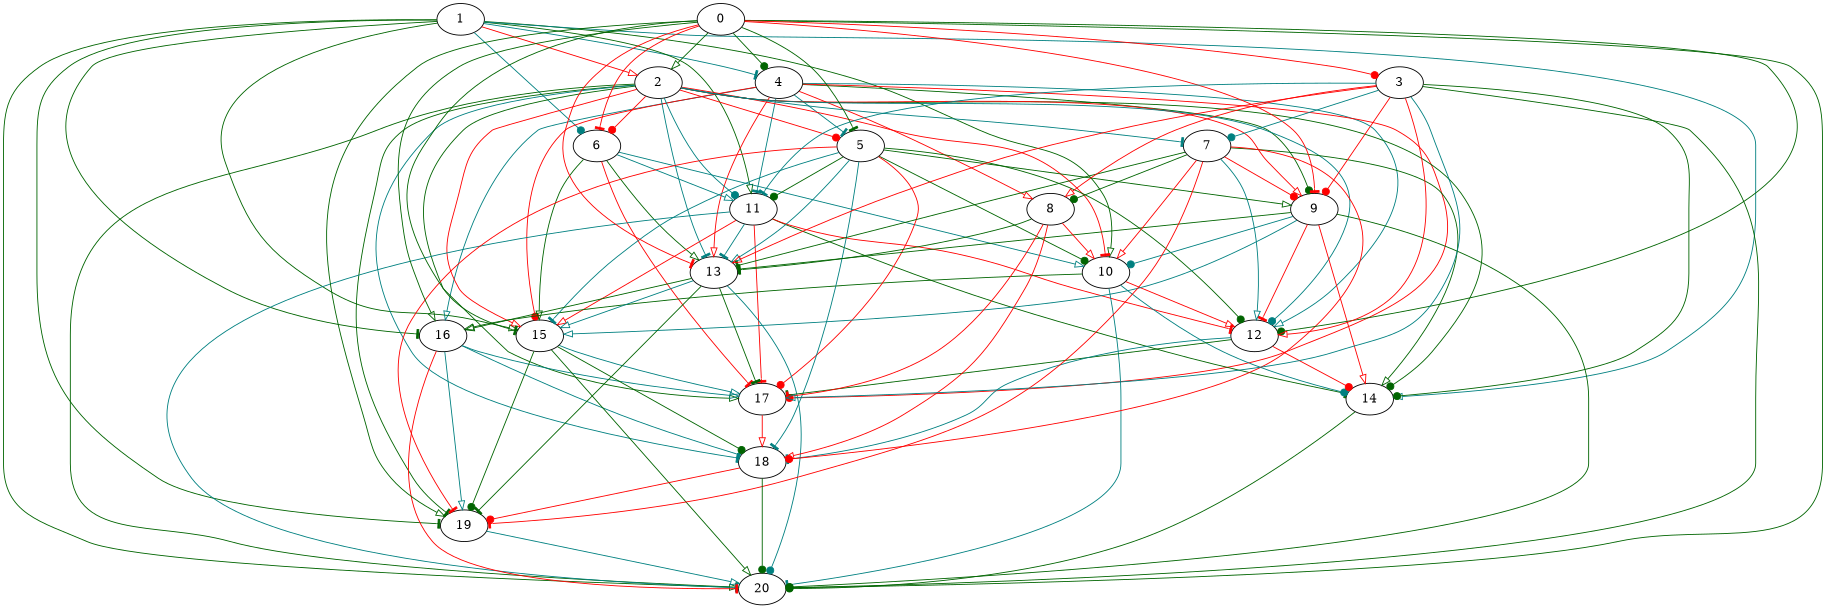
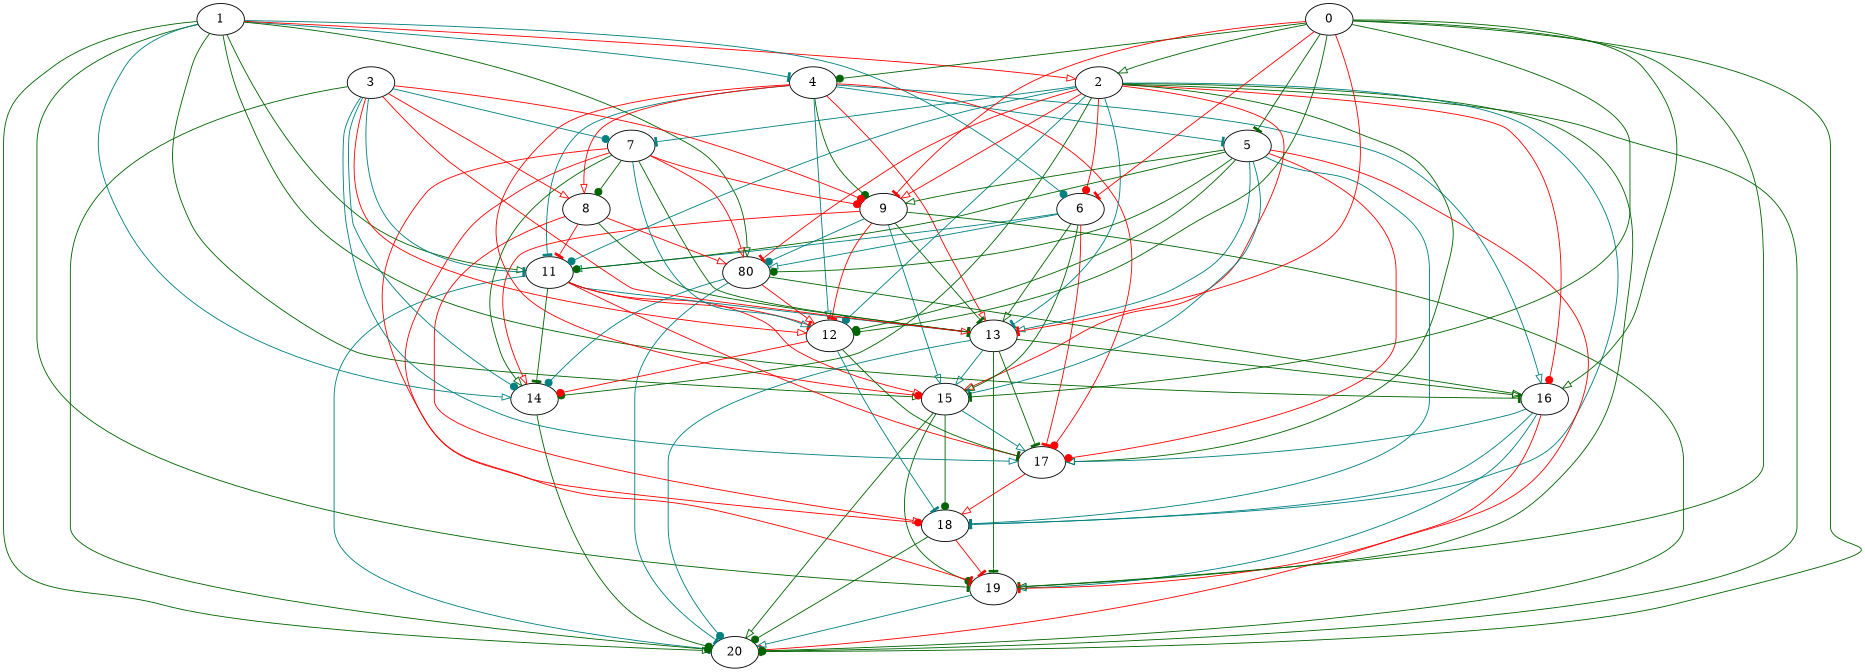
edge "0" -> "3": removed
edge "2" -> "5": now "2" -> "16"
edge "3" -> "14": color darkgreen -> teal
node "10": label "10" -> "80"
edge "8" -> "17": now "8" -> "11"
edge "18" -> "19": arrowhead dot -> tee
